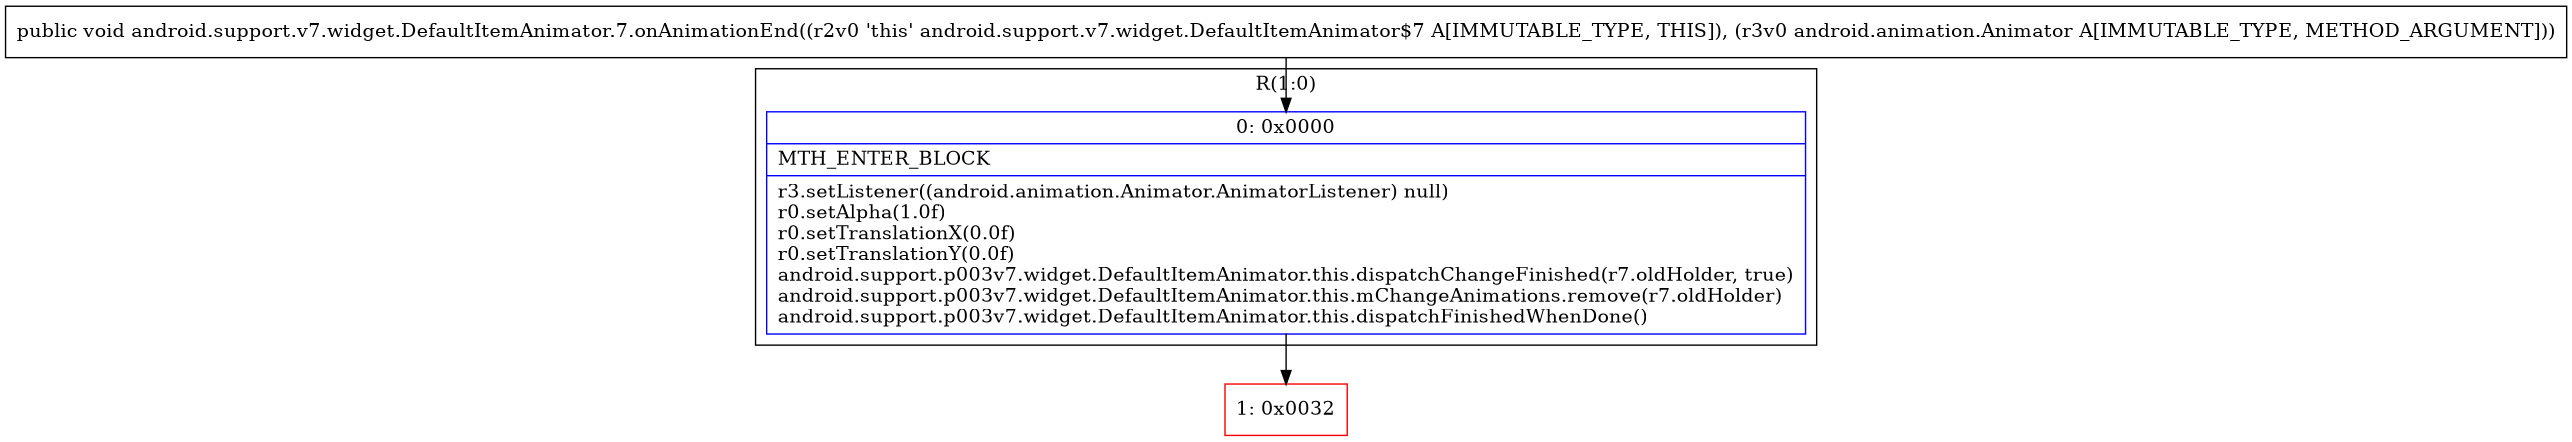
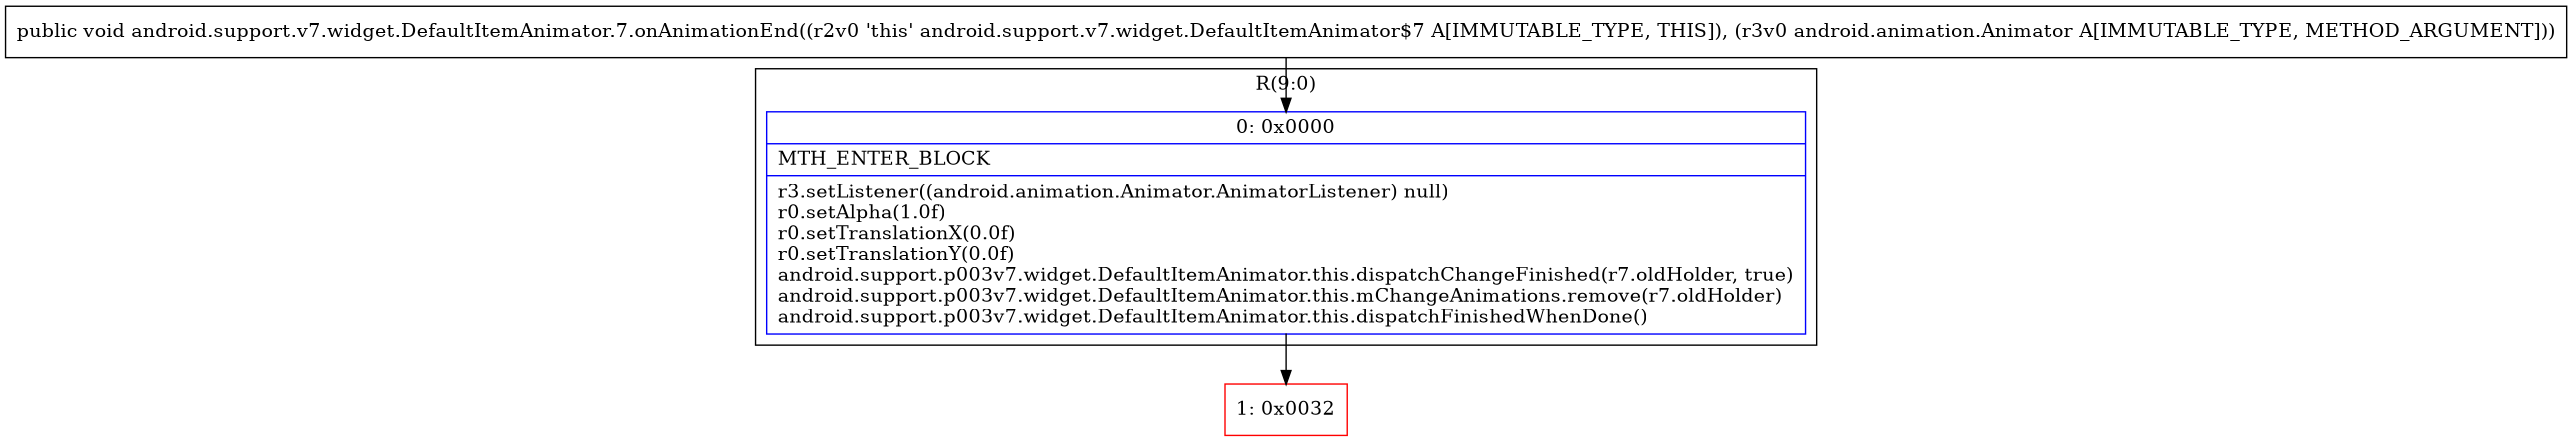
cluster "R(1:0)": label "R(1:0)" -> "R(9:0)"
